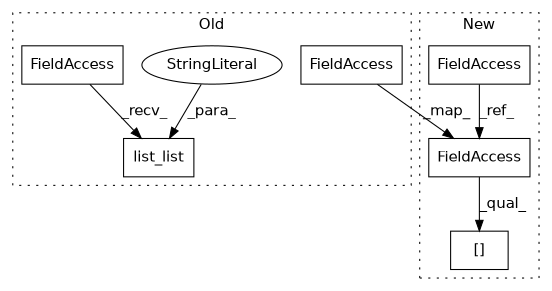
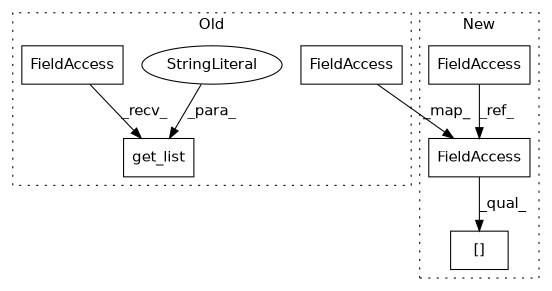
node "list_list": label "list_list" -> "get_list"
